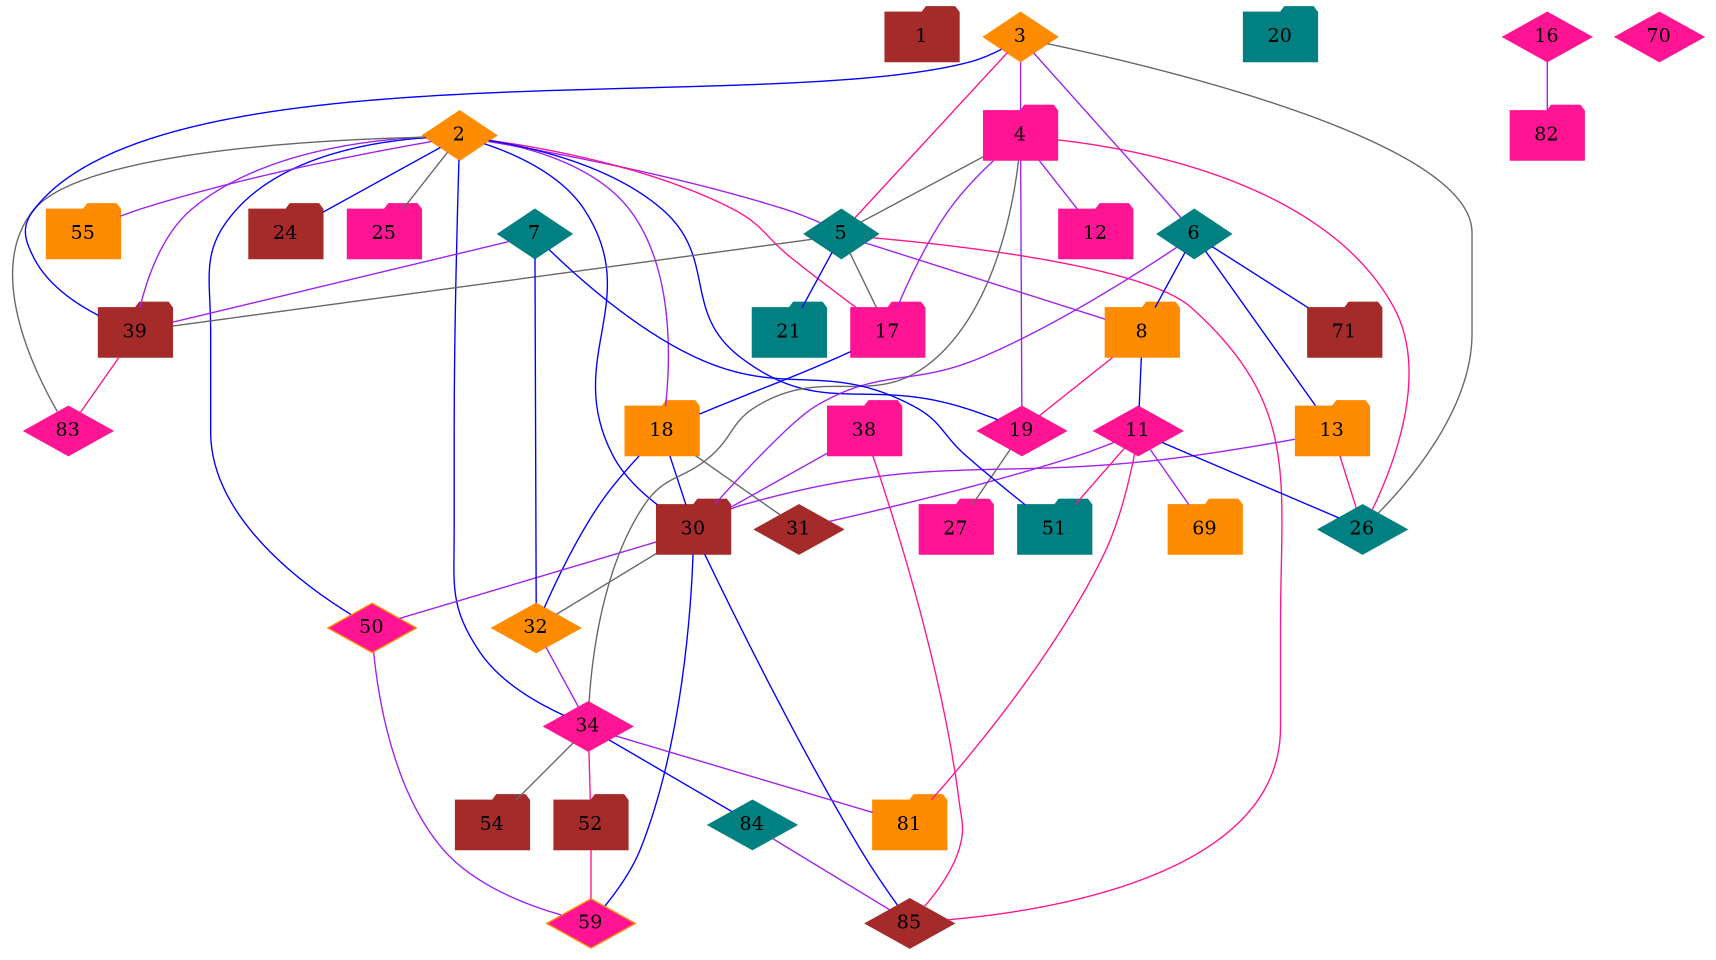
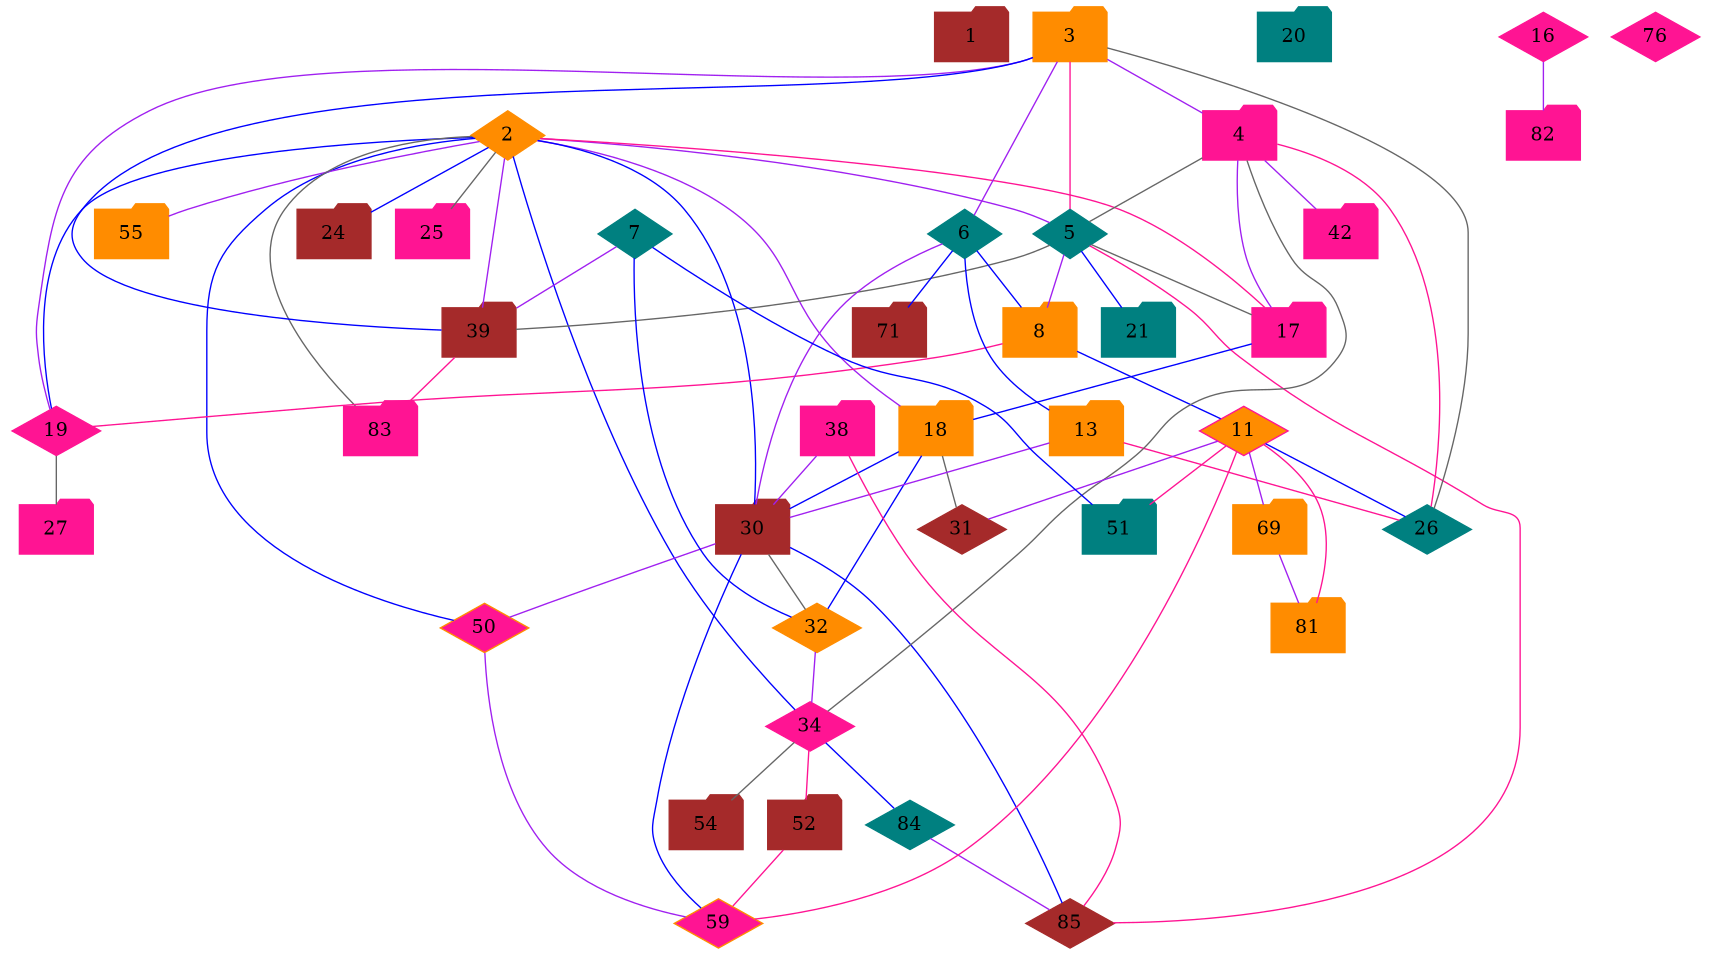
node "3": shape diamond -> folder
node "70": label "70" -> "76"
node "12": label "12" -> "42"
edge "4" -- "19": now "3" -- "19"
node "83": shape diamond -> folder
node "11": fillcolor deeppink -> darkorange
edge "11" -- "59": added
edge "34" -- "81": now "69" -- "81"
